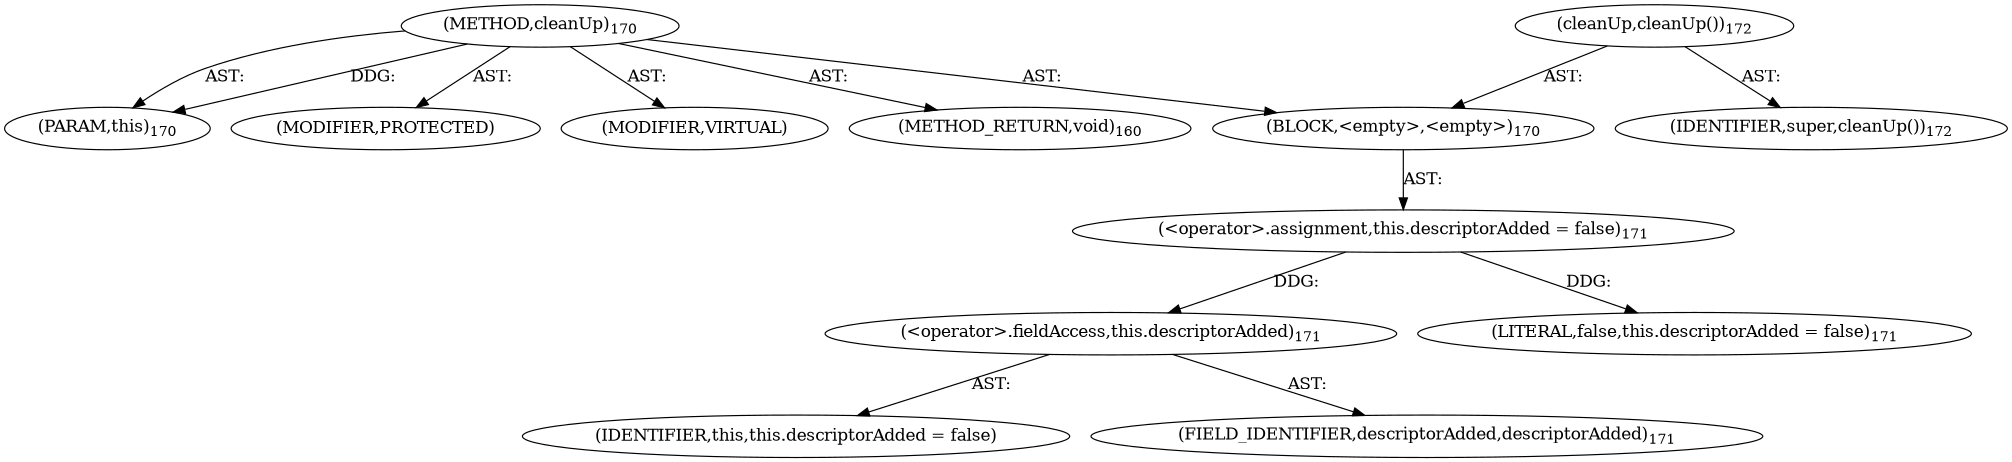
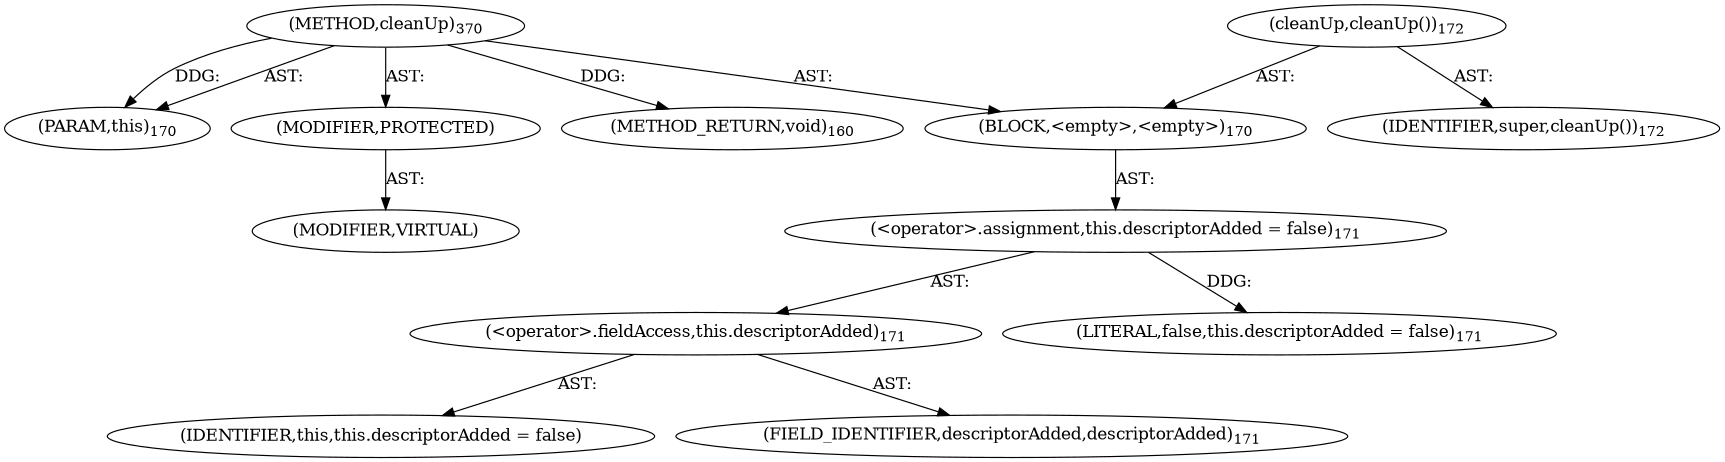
node "(METHOD,cleanUp)": text "170" -> "370"
edge "(METHOD,cleanUp)" -> "(MODIFIER,VIRTUAL)": now "(MODIFIER,PROTECTED)" -> "(MODIFIER,VIRTUAL)"
edge "(METHOD,cleanUp)" -> "(METHOD_RETURN,void)": label "AST: " -> "DDG: "
edge "(<operator>.assignment,this.descriptorAdded = false)" -> "(<operator>.fieldAccess,this.descriptorAdded)": label "DDG: " -> "AST: "
